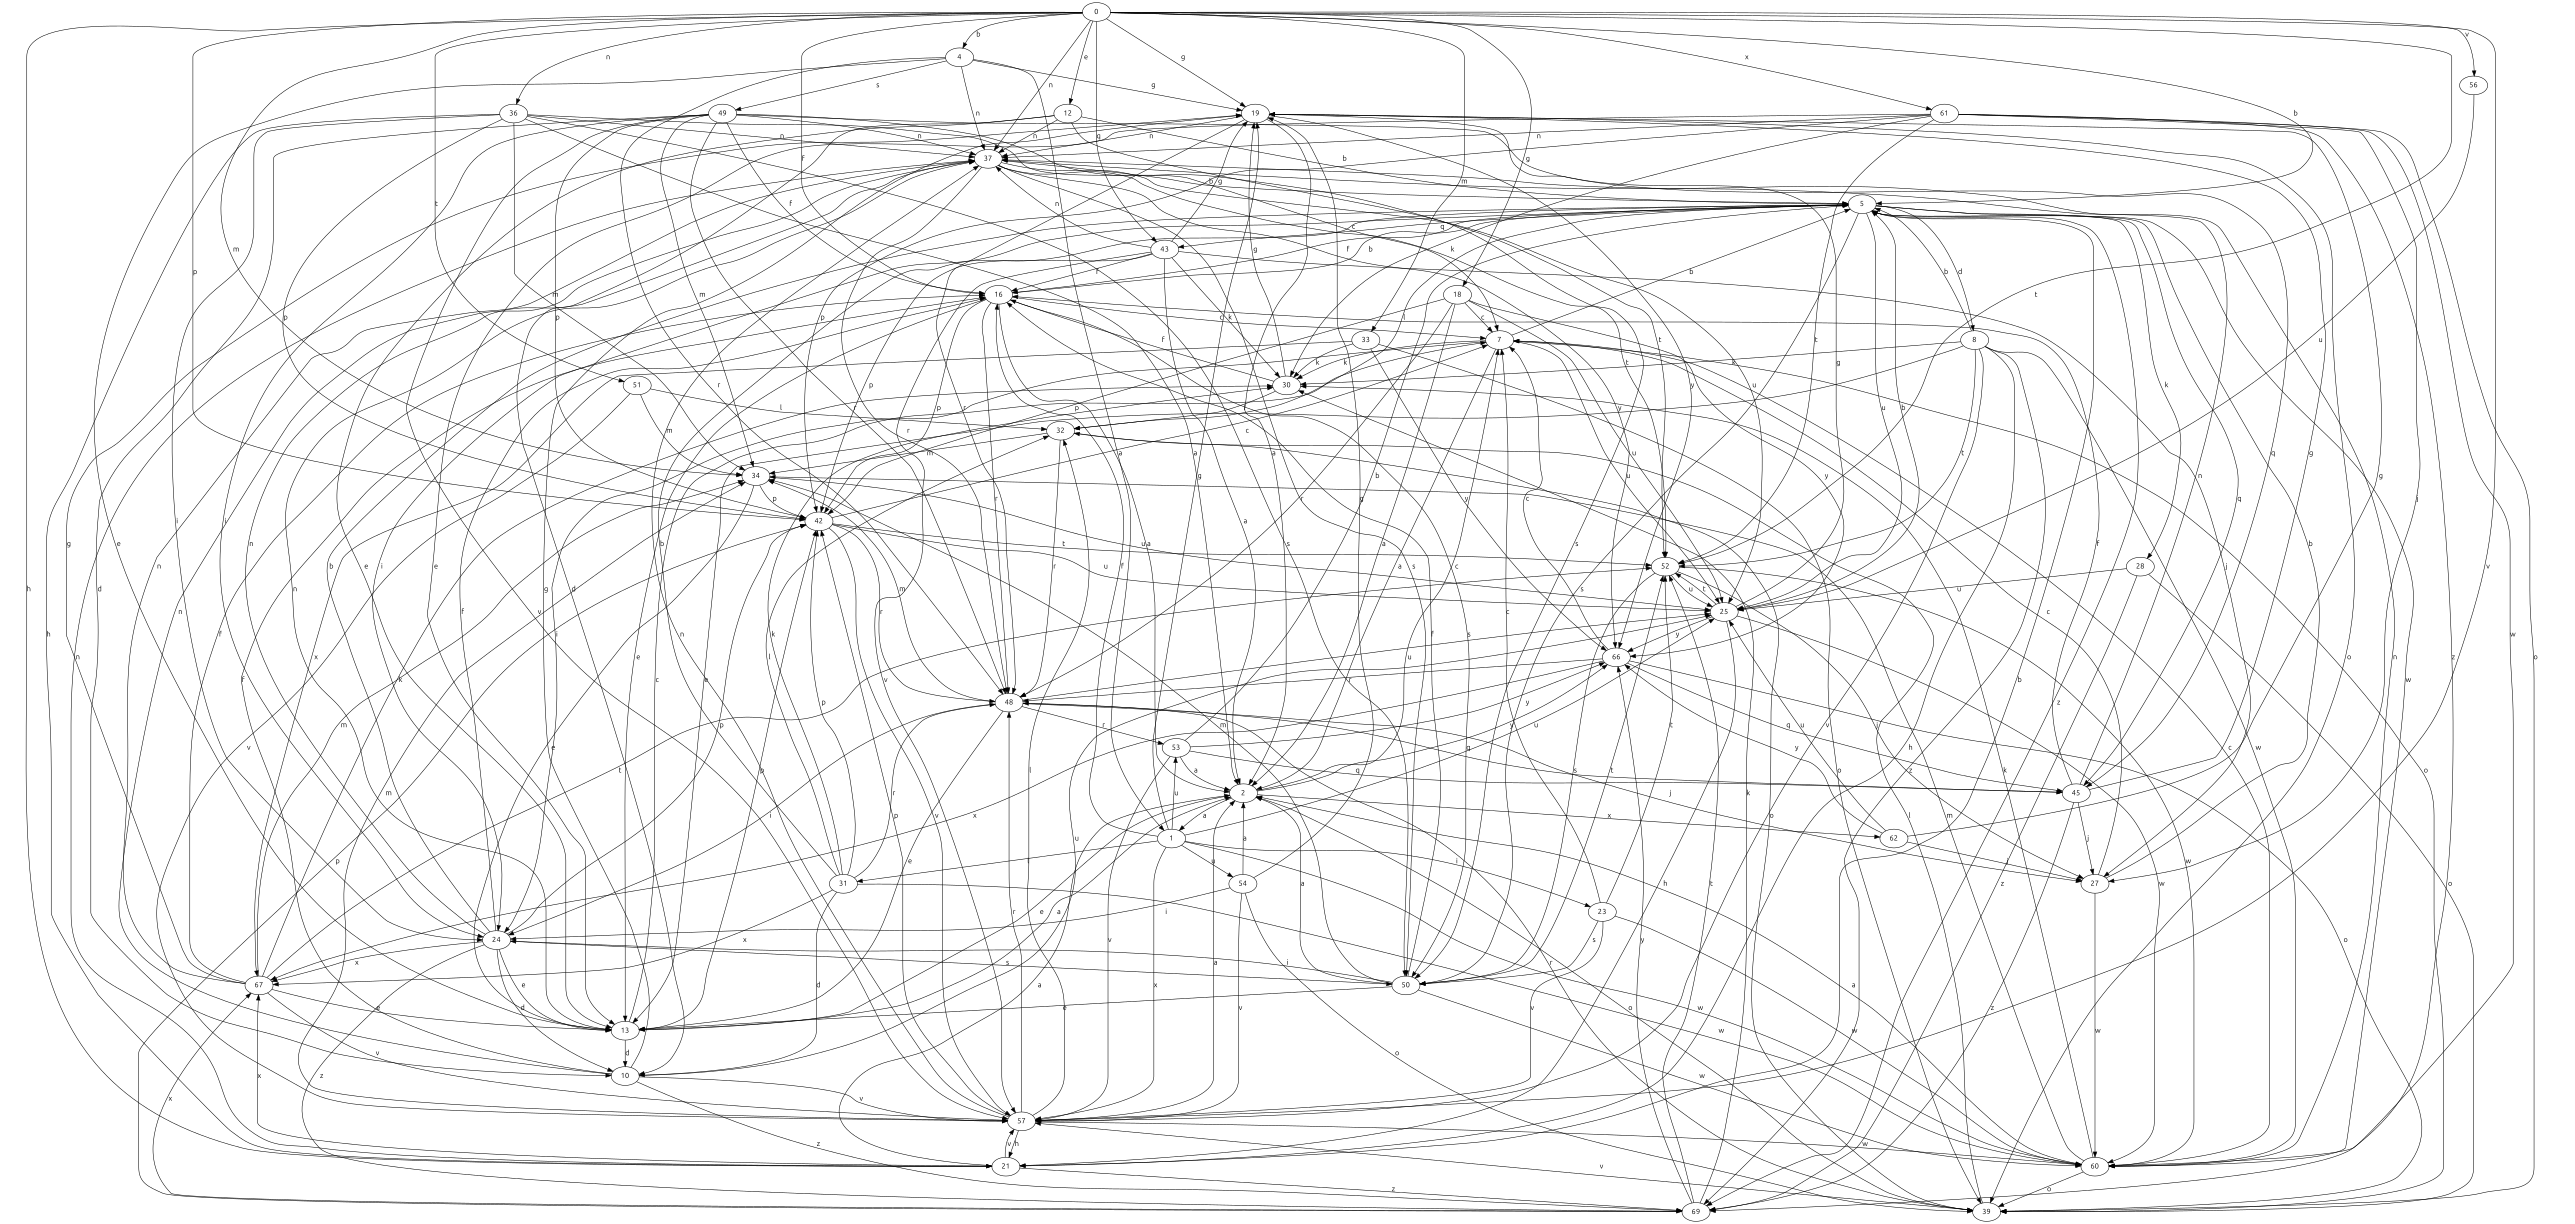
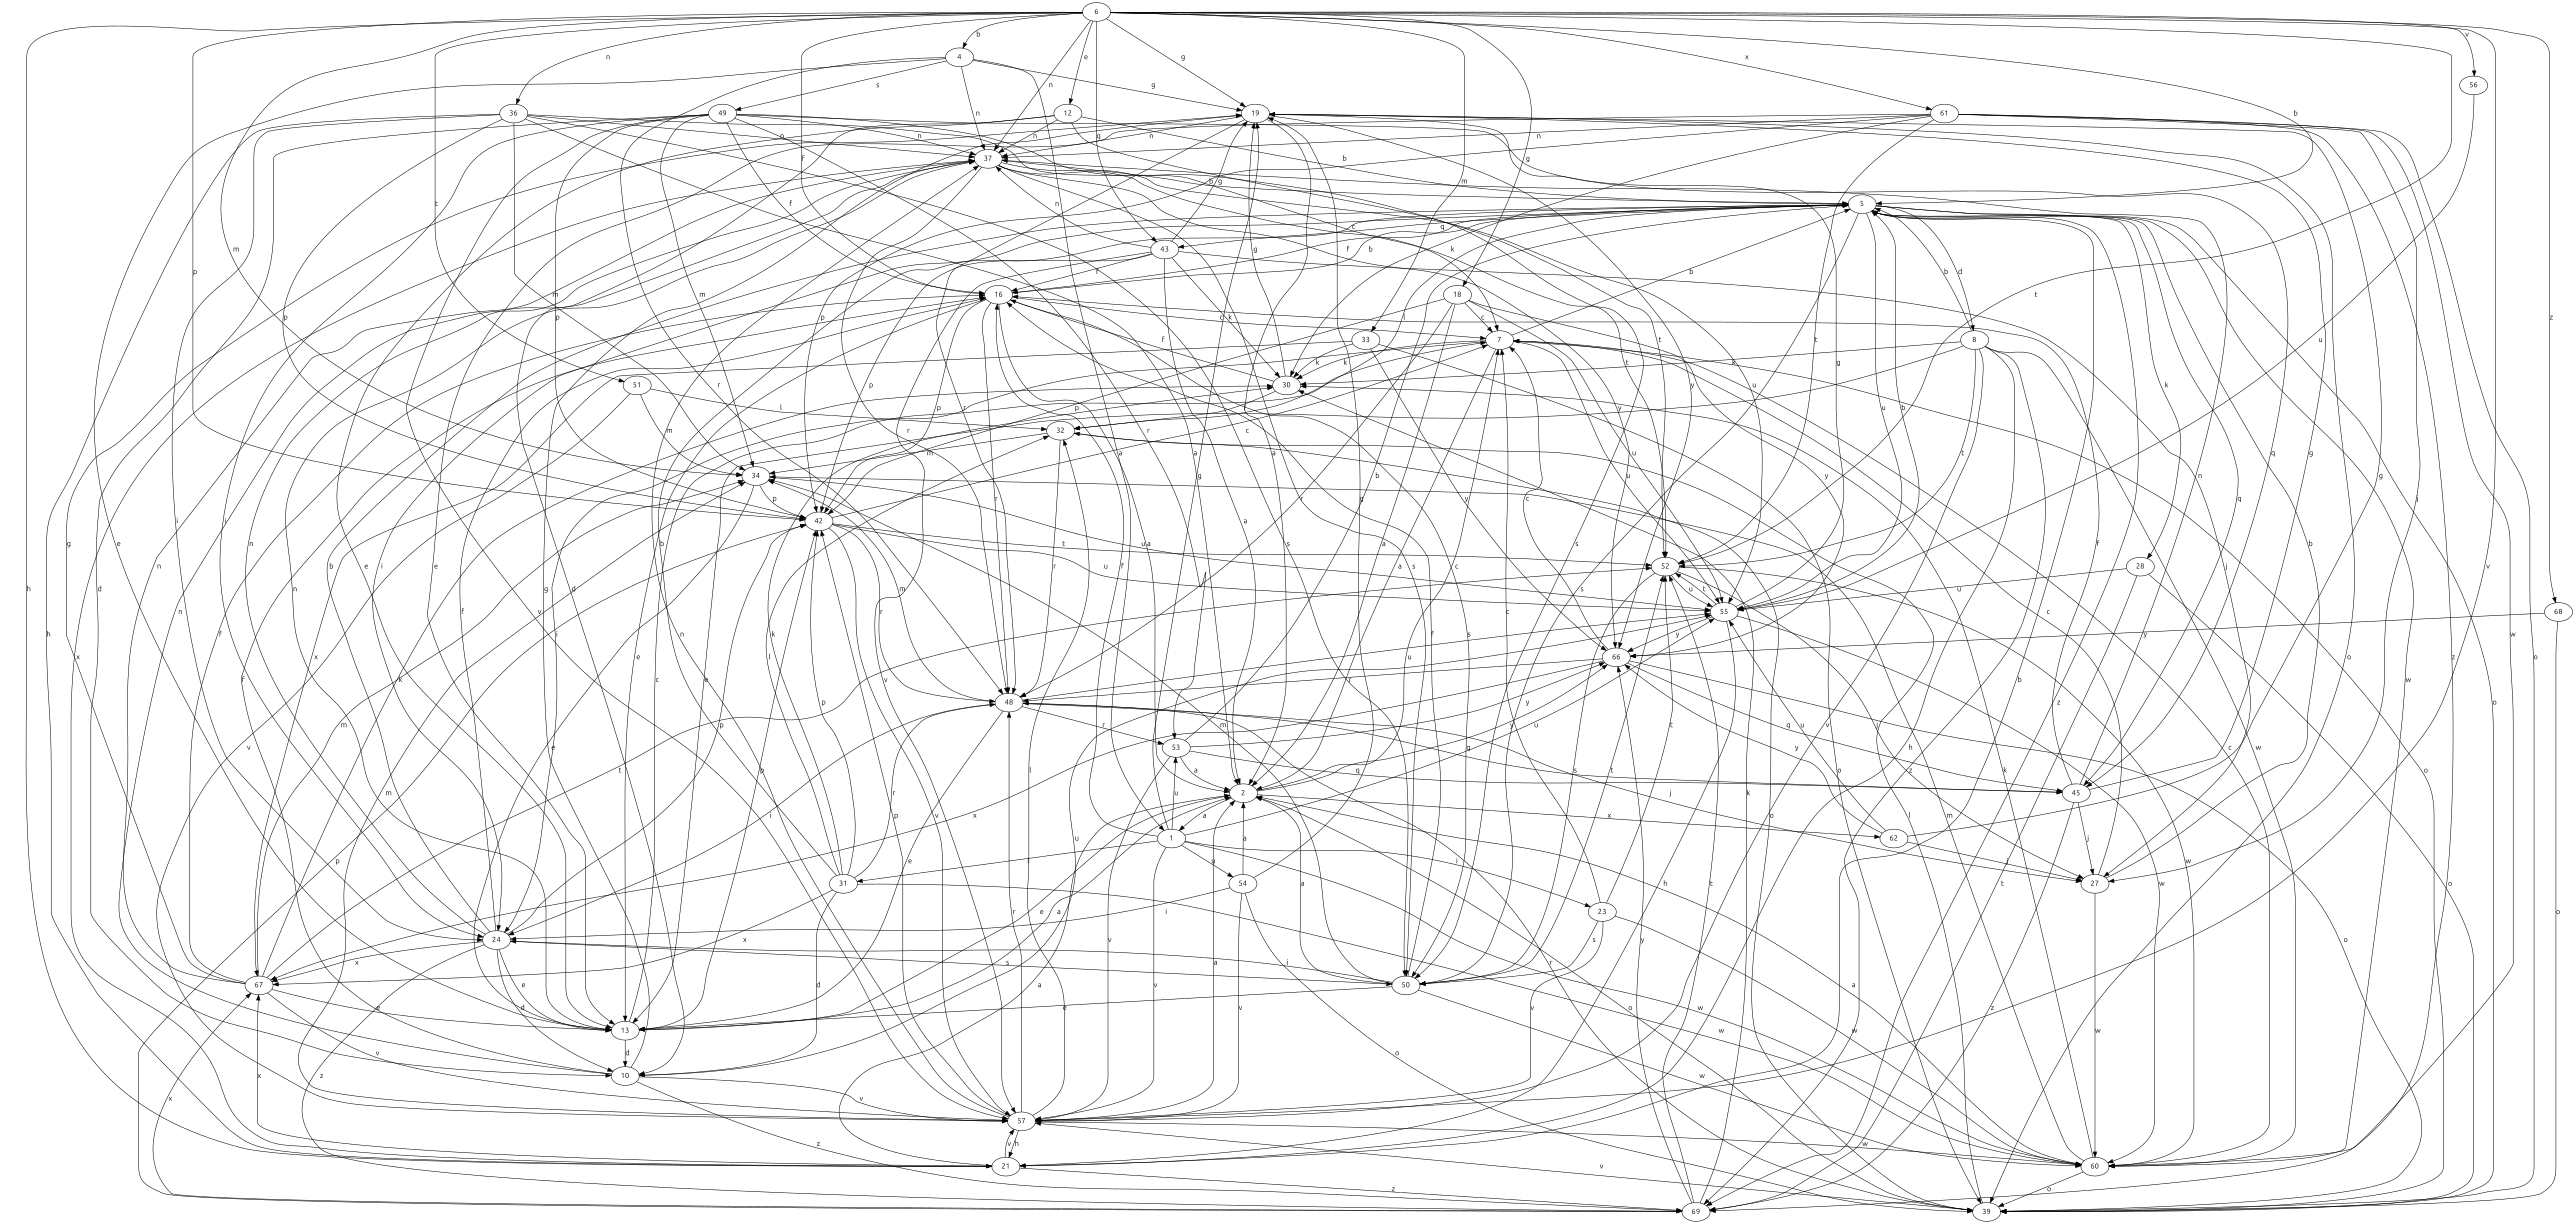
node "0": label "0" -> "6"
edge "60" -> "37": removed, label "n"
edge "49" -> "48": now "49" -> "53"
node "25": label "25" -> "55"
node "68": added
edge "21" -> "37": label "n" -> "x"
edge "5" -> "39": added, label "o"
edge "28" -> "69": label "z" -> "t"
edge "1" -> "57": label "x" -> "v"
